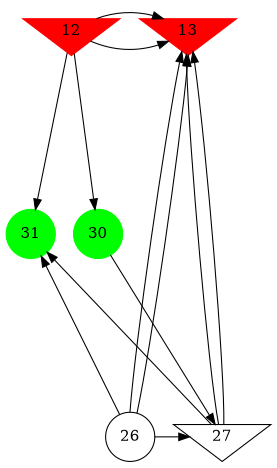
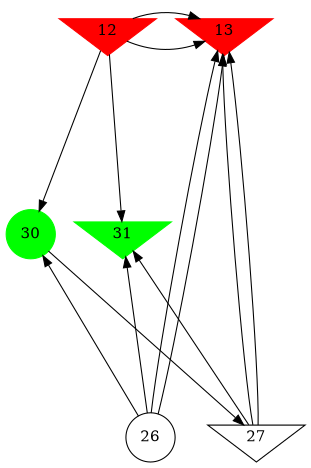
node "31": shape circle -> invtriangle
edge "26" -> "27": now "26" -> "30"
